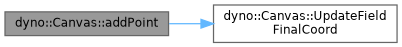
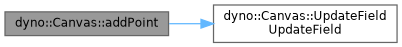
node "dyno::Canvas::UpdateField FinalCoord": label "dyno::Canvas::UpdateField FinalCoord" -> "dyno::Canvas::UpdateField UpdateField"
